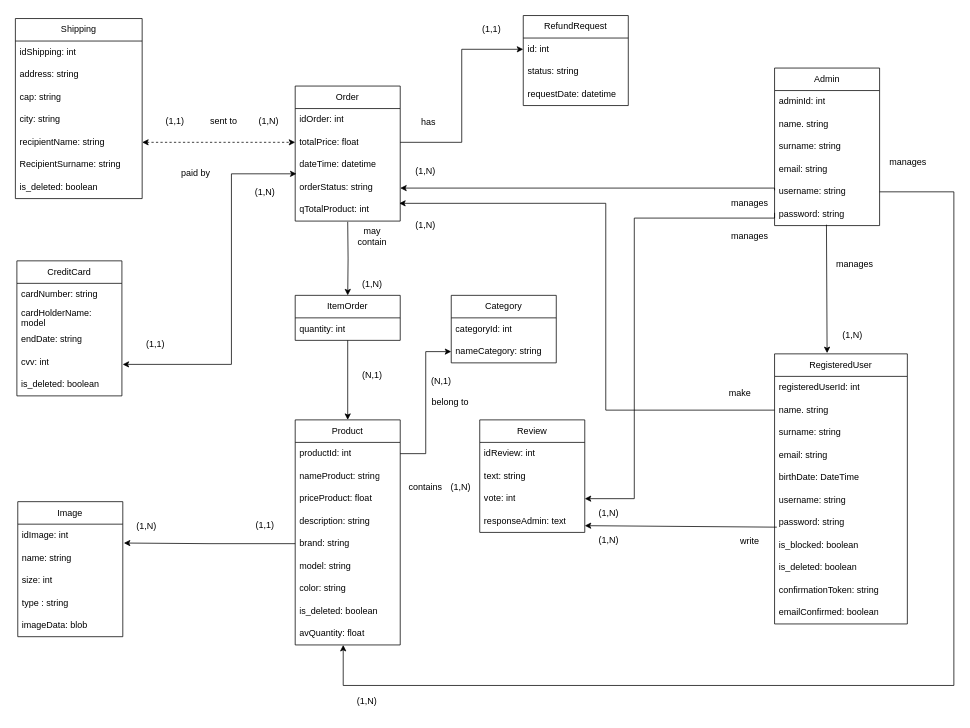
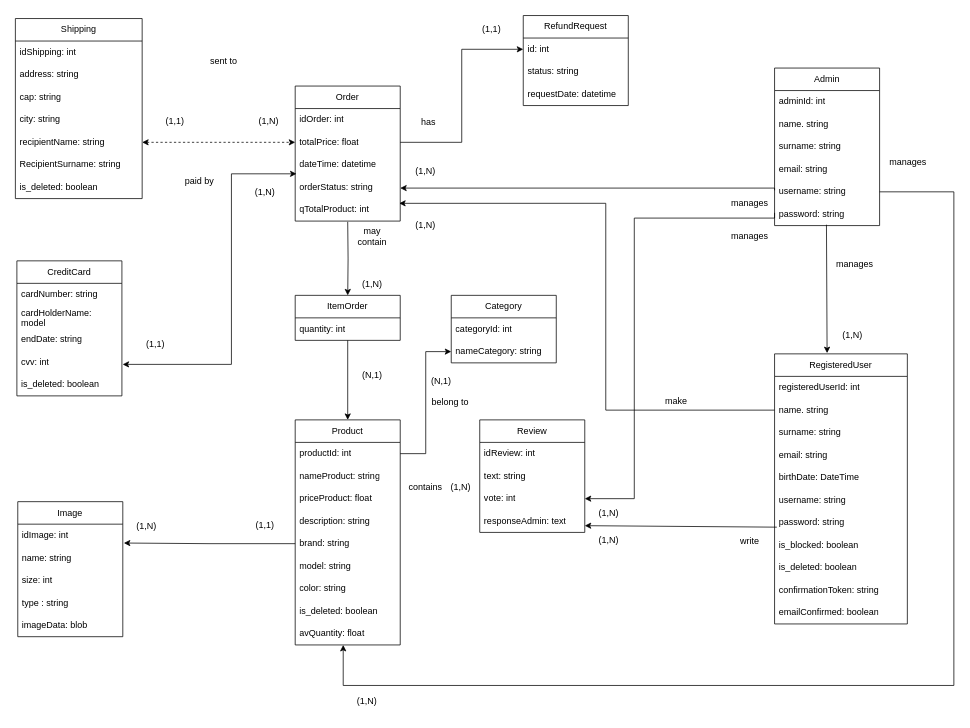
node "sent to": moved (224, 121) -> (224, 61)
node "paid by": moved (196, 174) -> (200, 181)
node "make": moved (740, 393) -> (676, 401)
